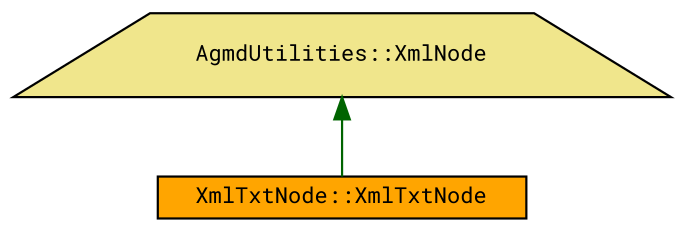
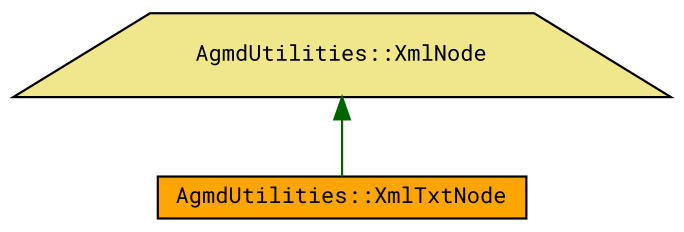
node "XmlTxtNode::XmlTxtNode": label "XmlTxtNode::XmlTxtNode" -> "AgmdUtilities::XmlTxtNode"
